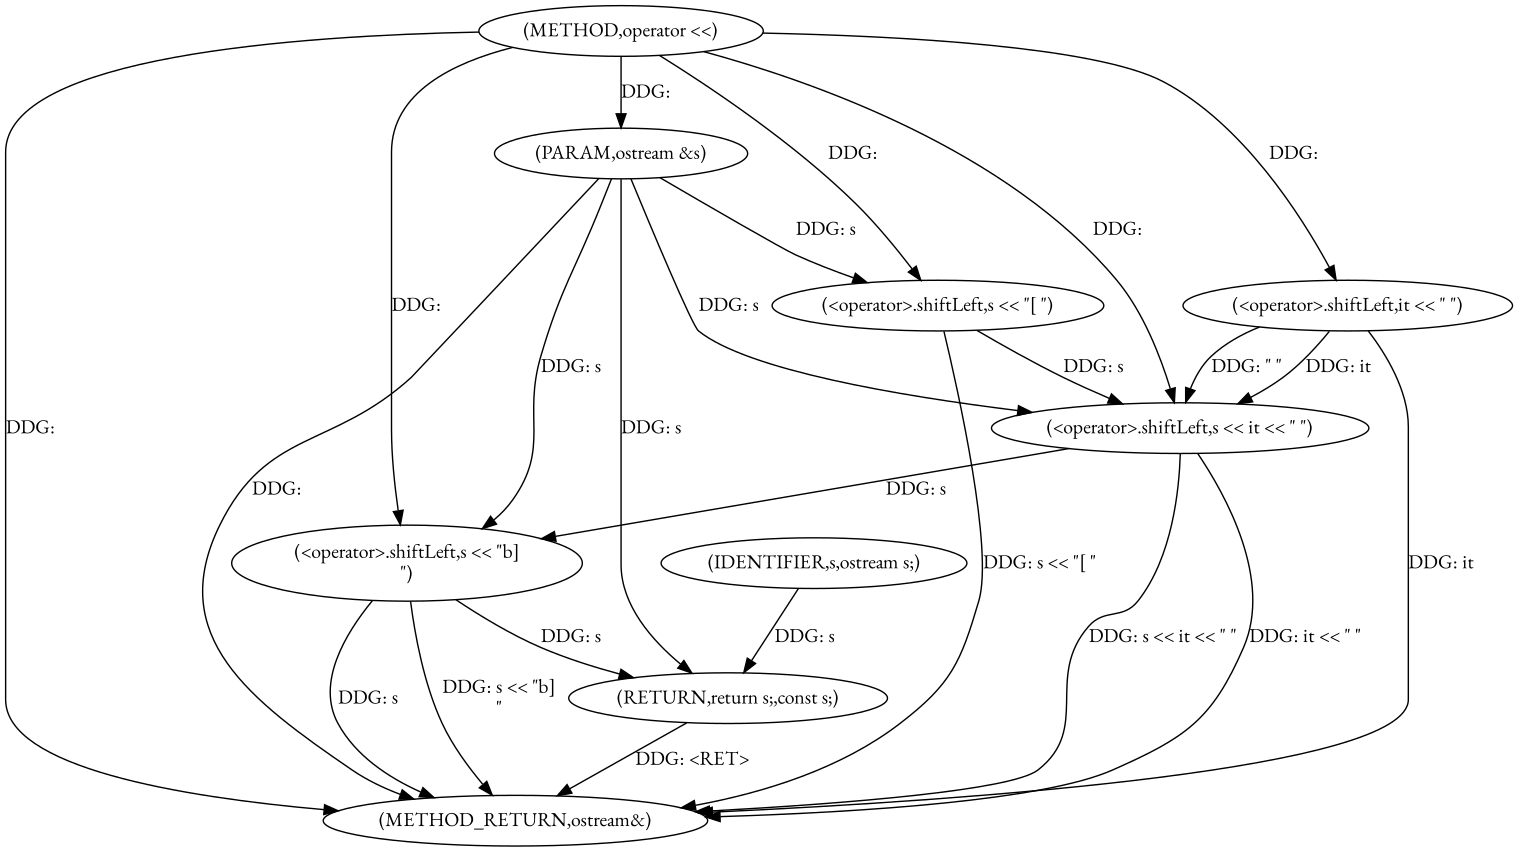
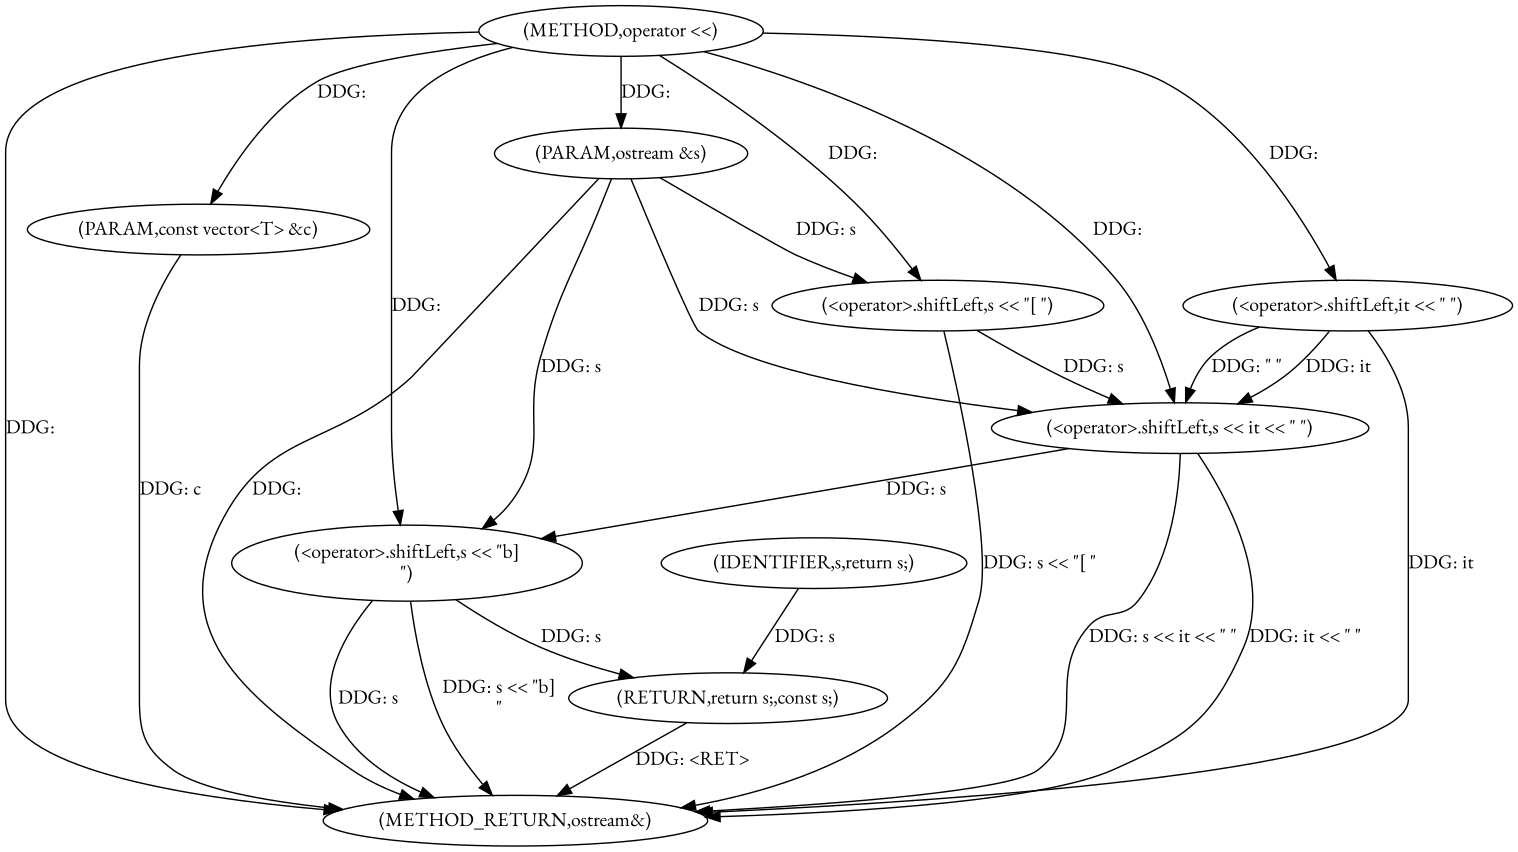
node "(PARAM,const vector<T> &c)": added
edge "(PARAM,ostream &s)" -> "(RETURN,return s;,const s;)": removed, label "DDG: s"
node "(IDENTIFIER,s,ostream s;)": label "(IDENTIFIER,s,ostream s;)" -> "(IDENTIFIER,s,return s;)"
